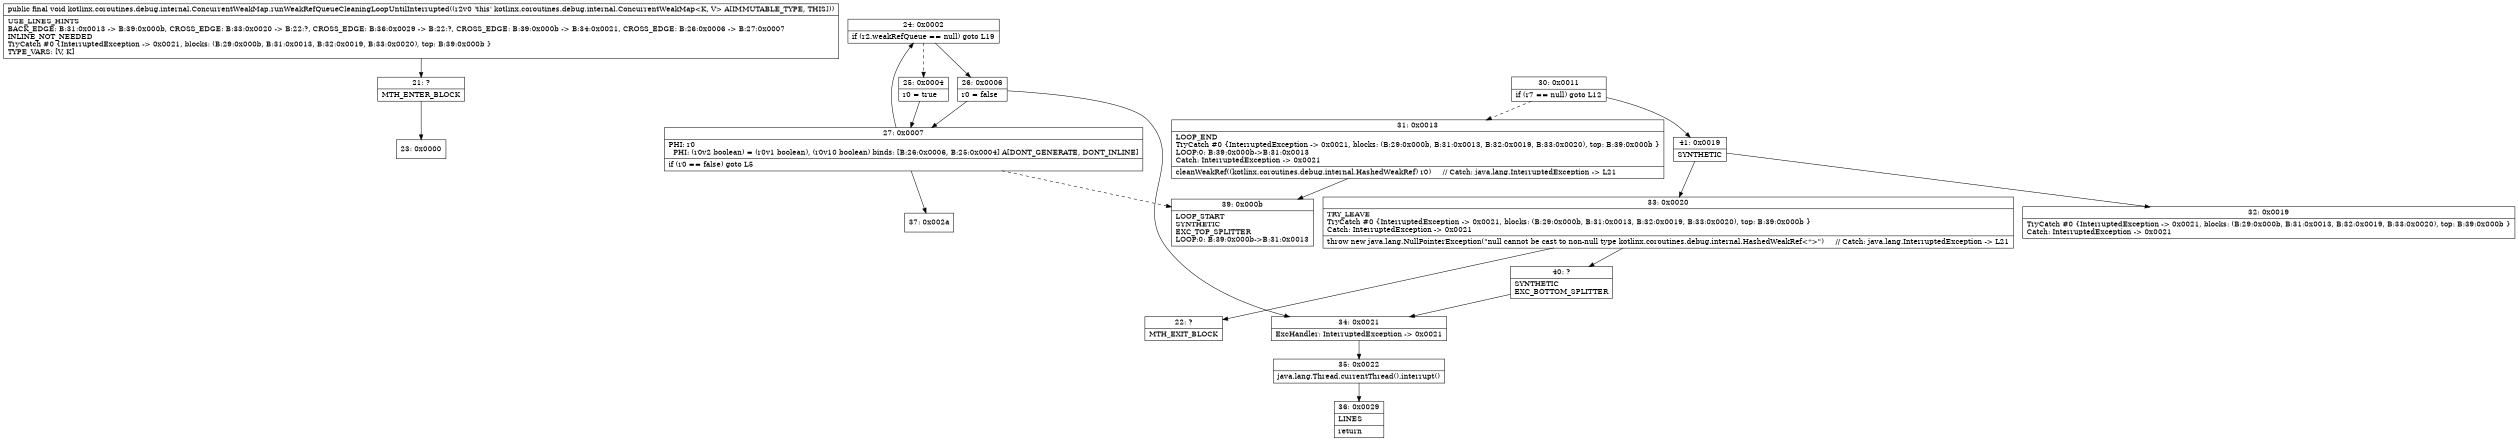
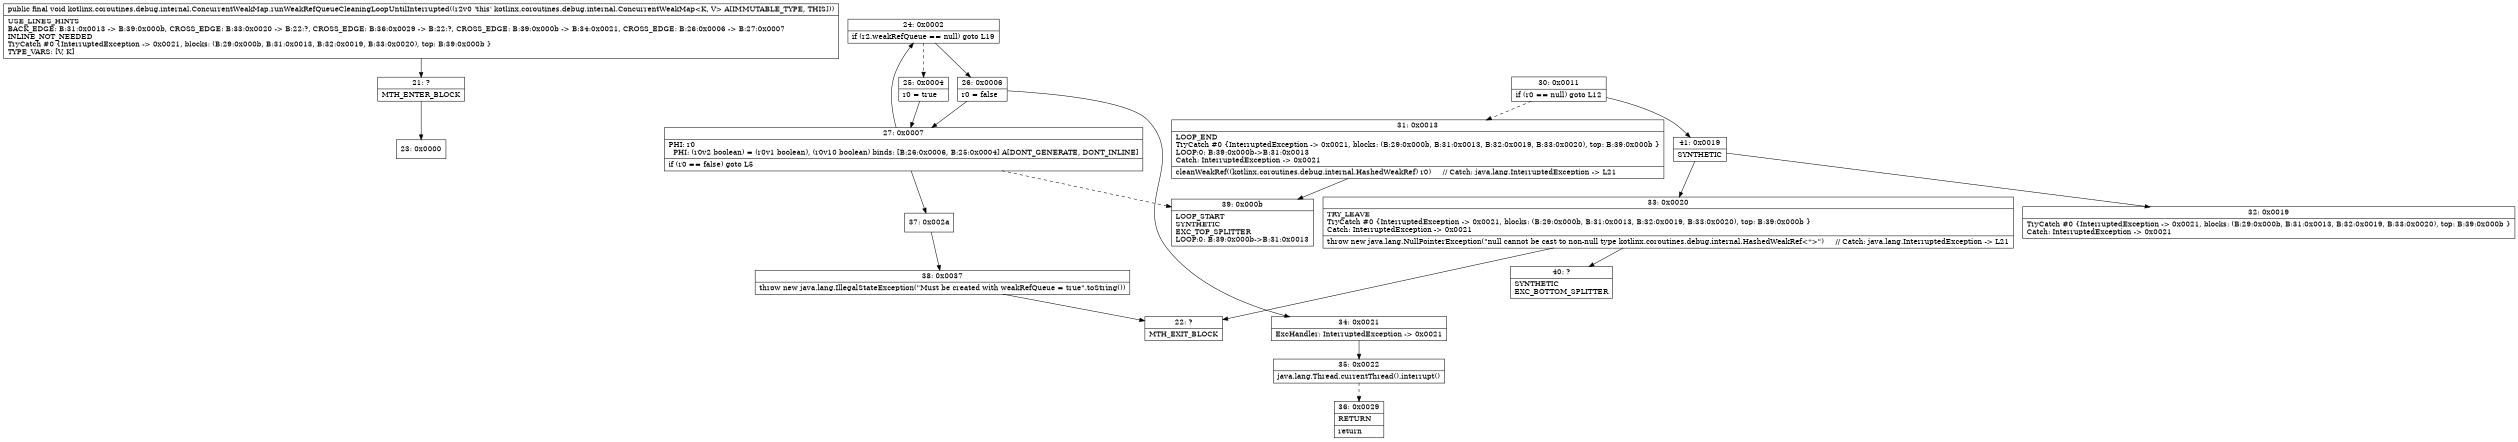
node "30: 0x0011": text "if (r7 == null) goto L12" -> "if (r0 == null) goto L12"
node "38: 0x0037": added
edge "40: ?" -> "34: 0x0021": removed
edge "35: 0x0022" -> "36: 0x0029": style solid -> dashed
node "36: 0x0029": text "LINES" -> "RETURN"
